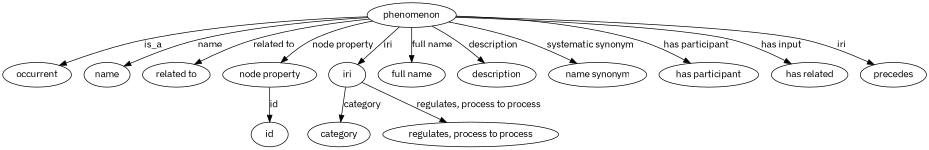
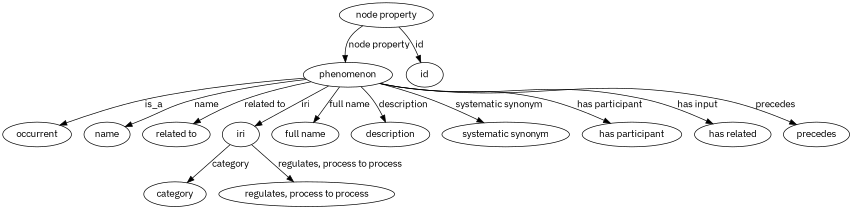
edge "phenomenon" -> "node property": reversed
edge "phenomenon" -> "precedes": label "iri" -> "precedes"
node "name synonym": label "name synonym" -> "systematic synonym"
